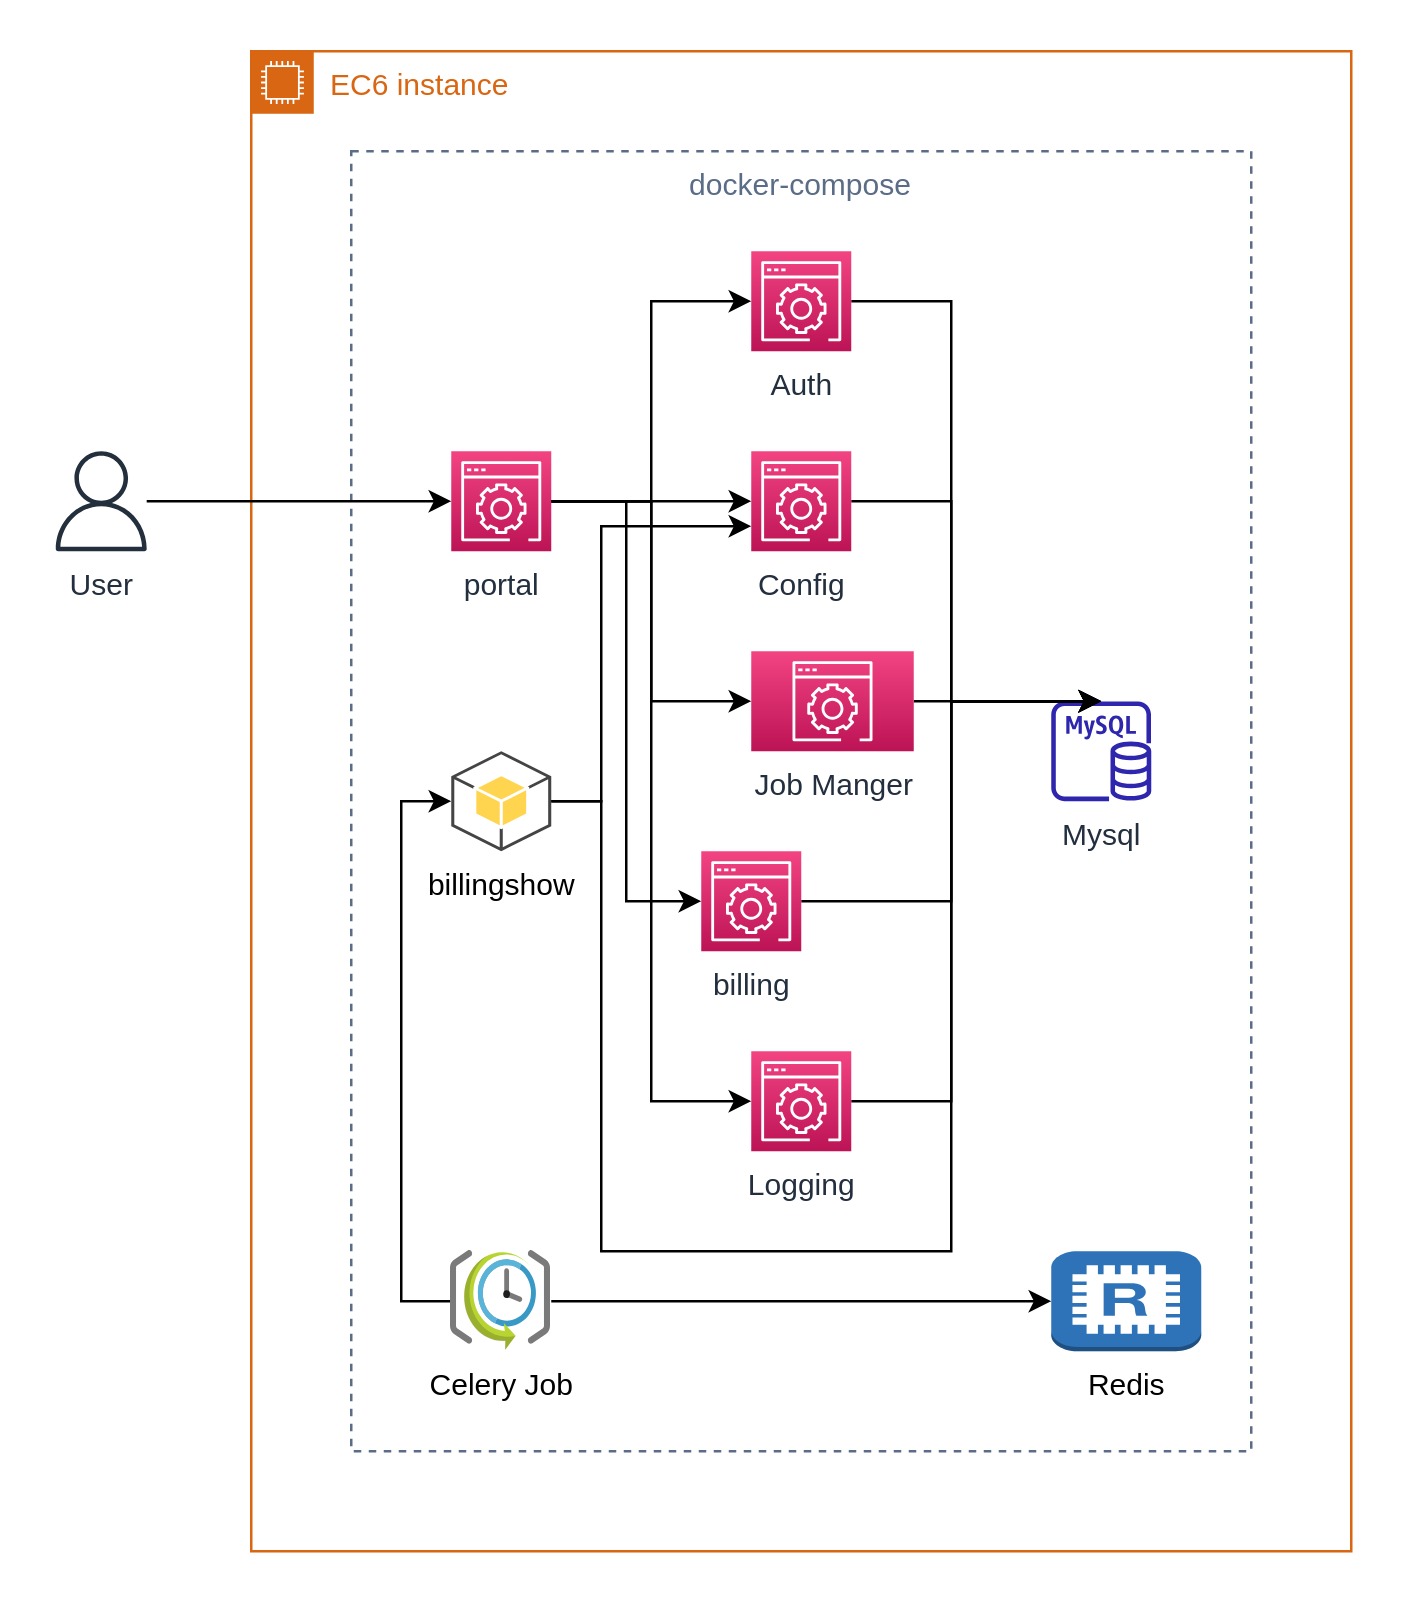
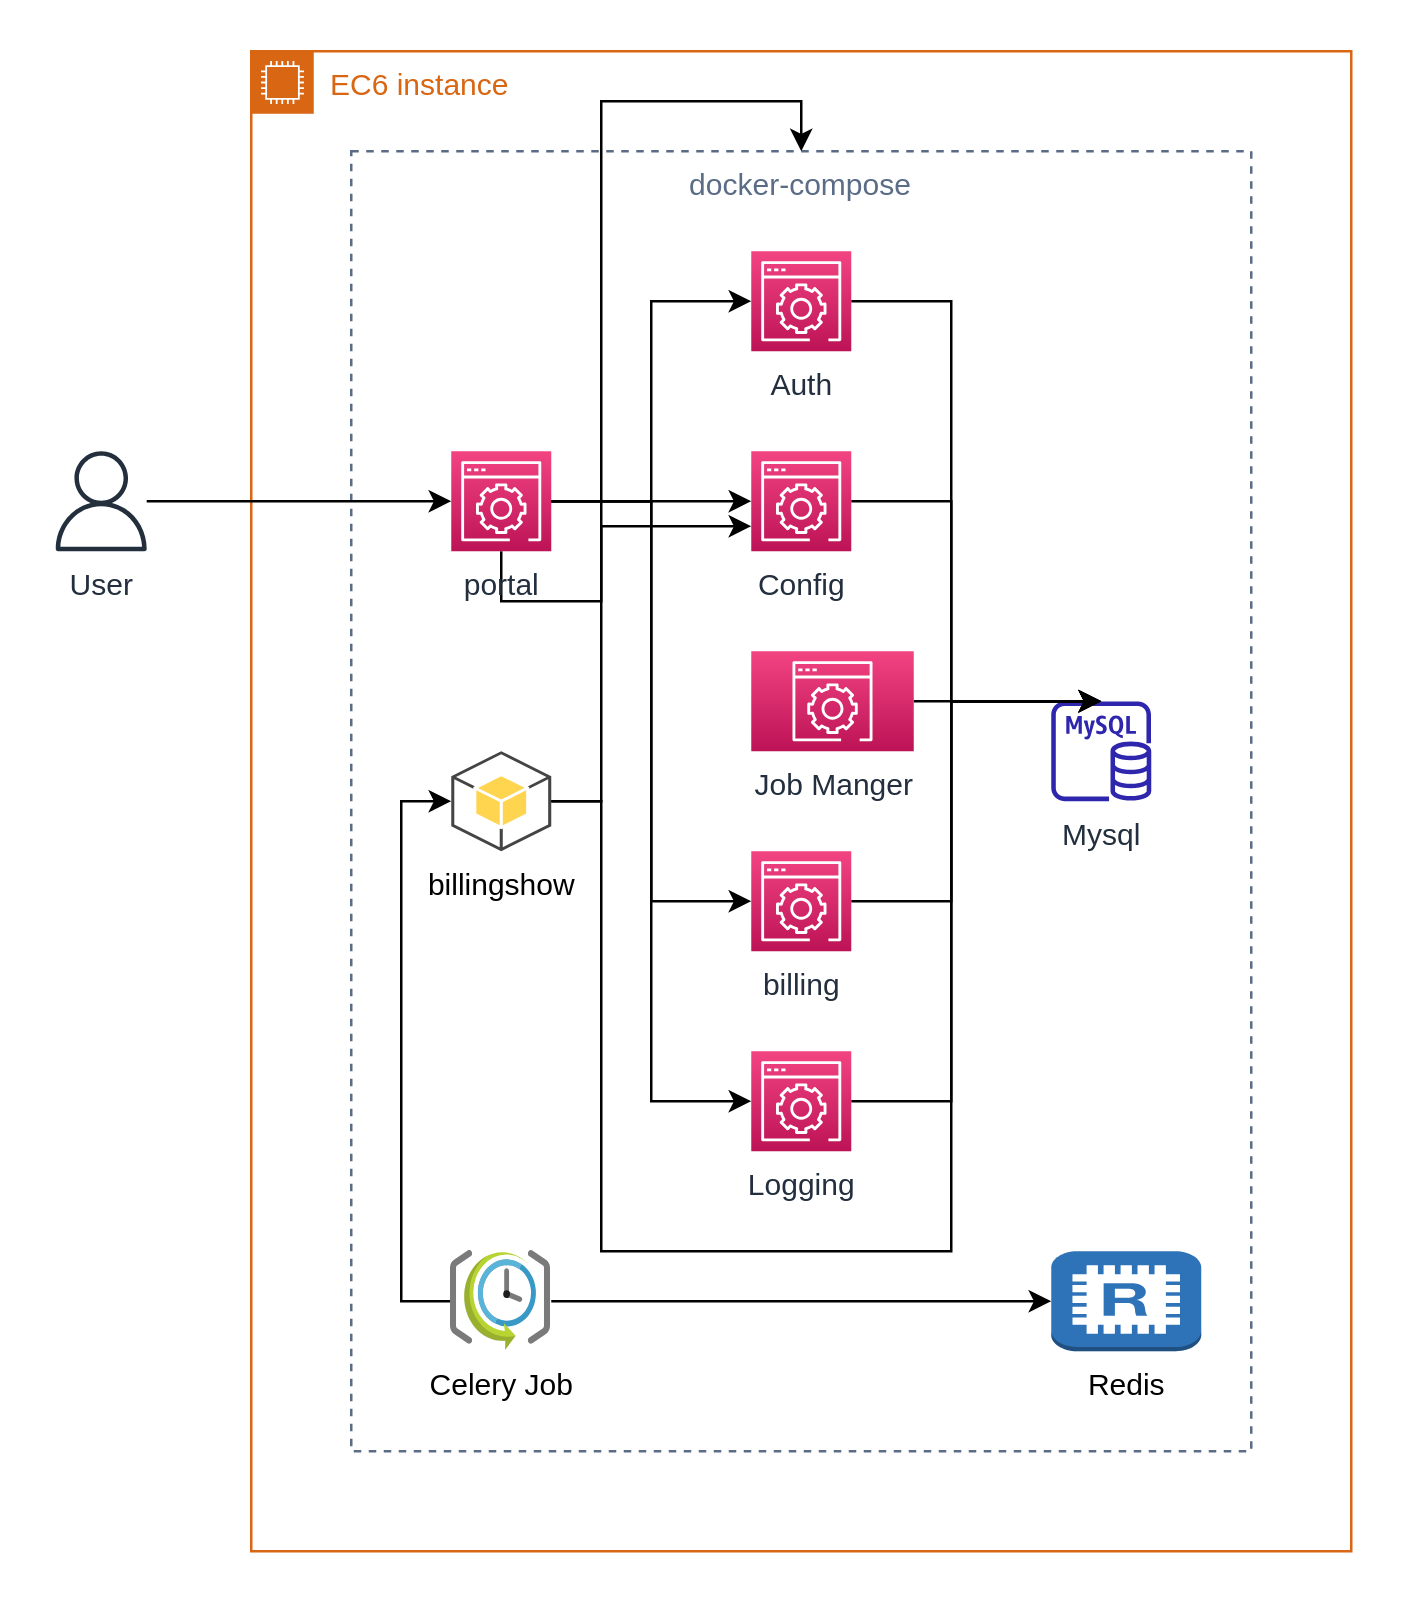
edge "portal" -> "Job Manger": now "portal" -> "docker-compose"
node "billing": moved (751, 901) -> (801, 901)
